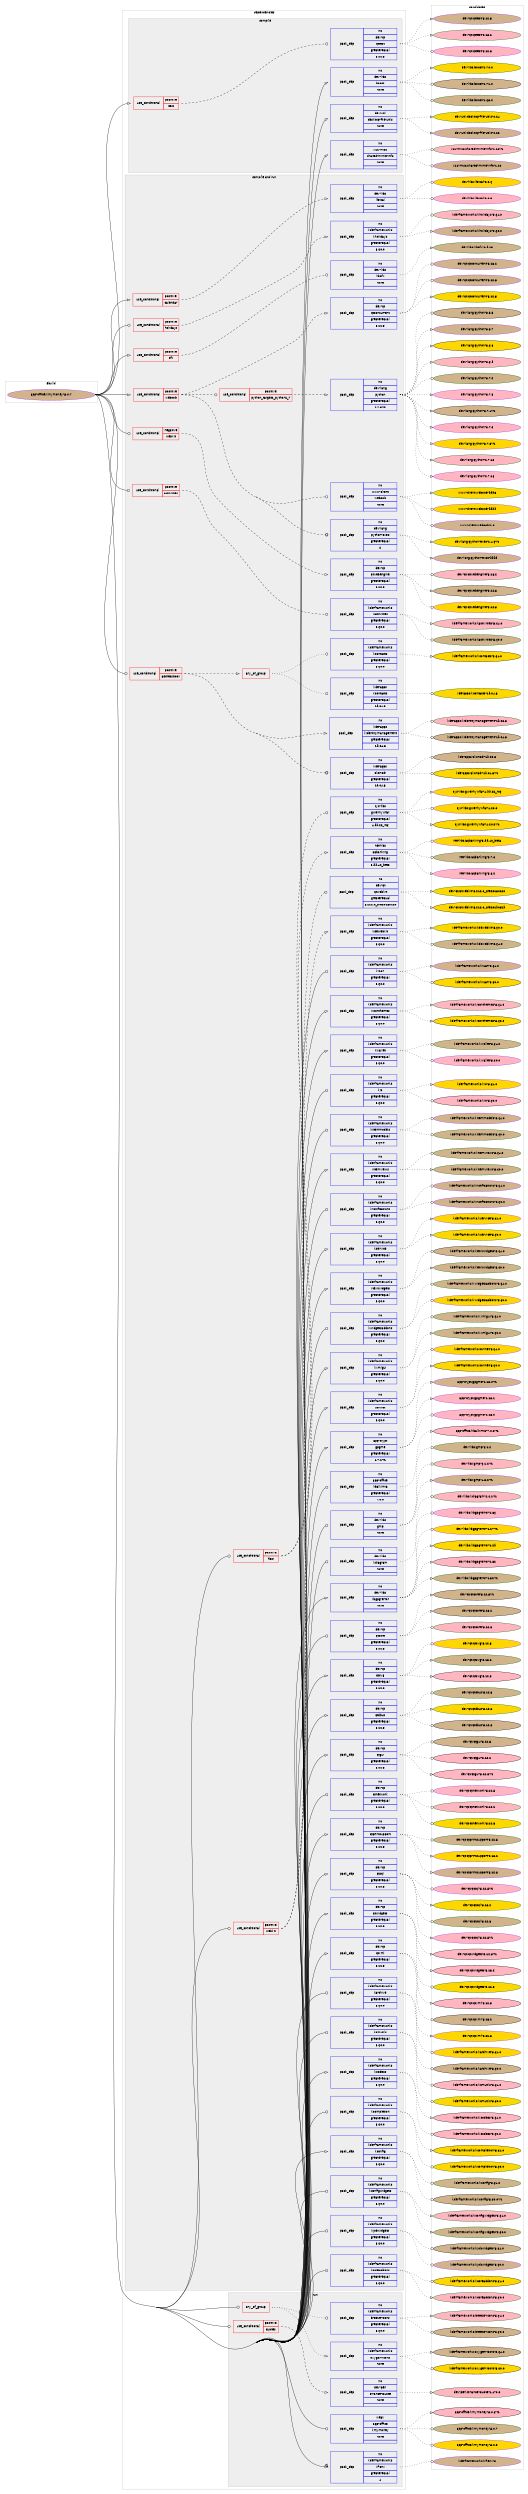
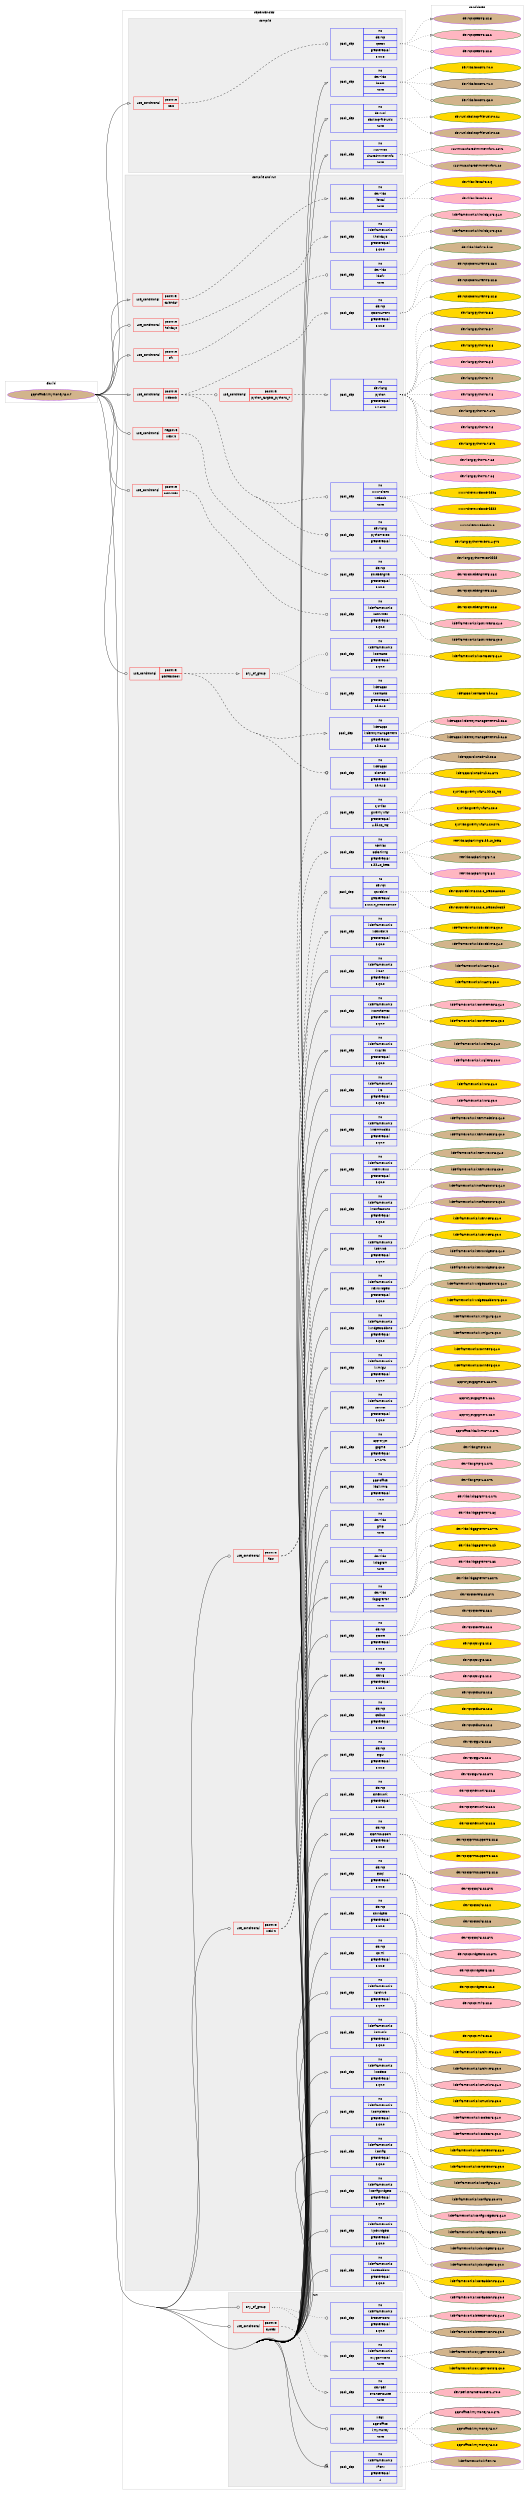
node "dev-lang/python-3.5.5": fillcolor tan -> gold
node "dev-lang/python-3.6.9": color darkgreen -> purple
node "dev-qt/qtxml-5.13.2": removed
